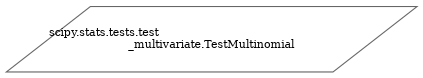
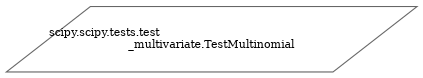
node "scipy.stats.tests.test _multivariate.TestMultinomial": label "scipy.stats.tests.test _multivariate.TestMultinomial" -> "scipy.scipy.tests.test _multivariate.TestMultinomial"
